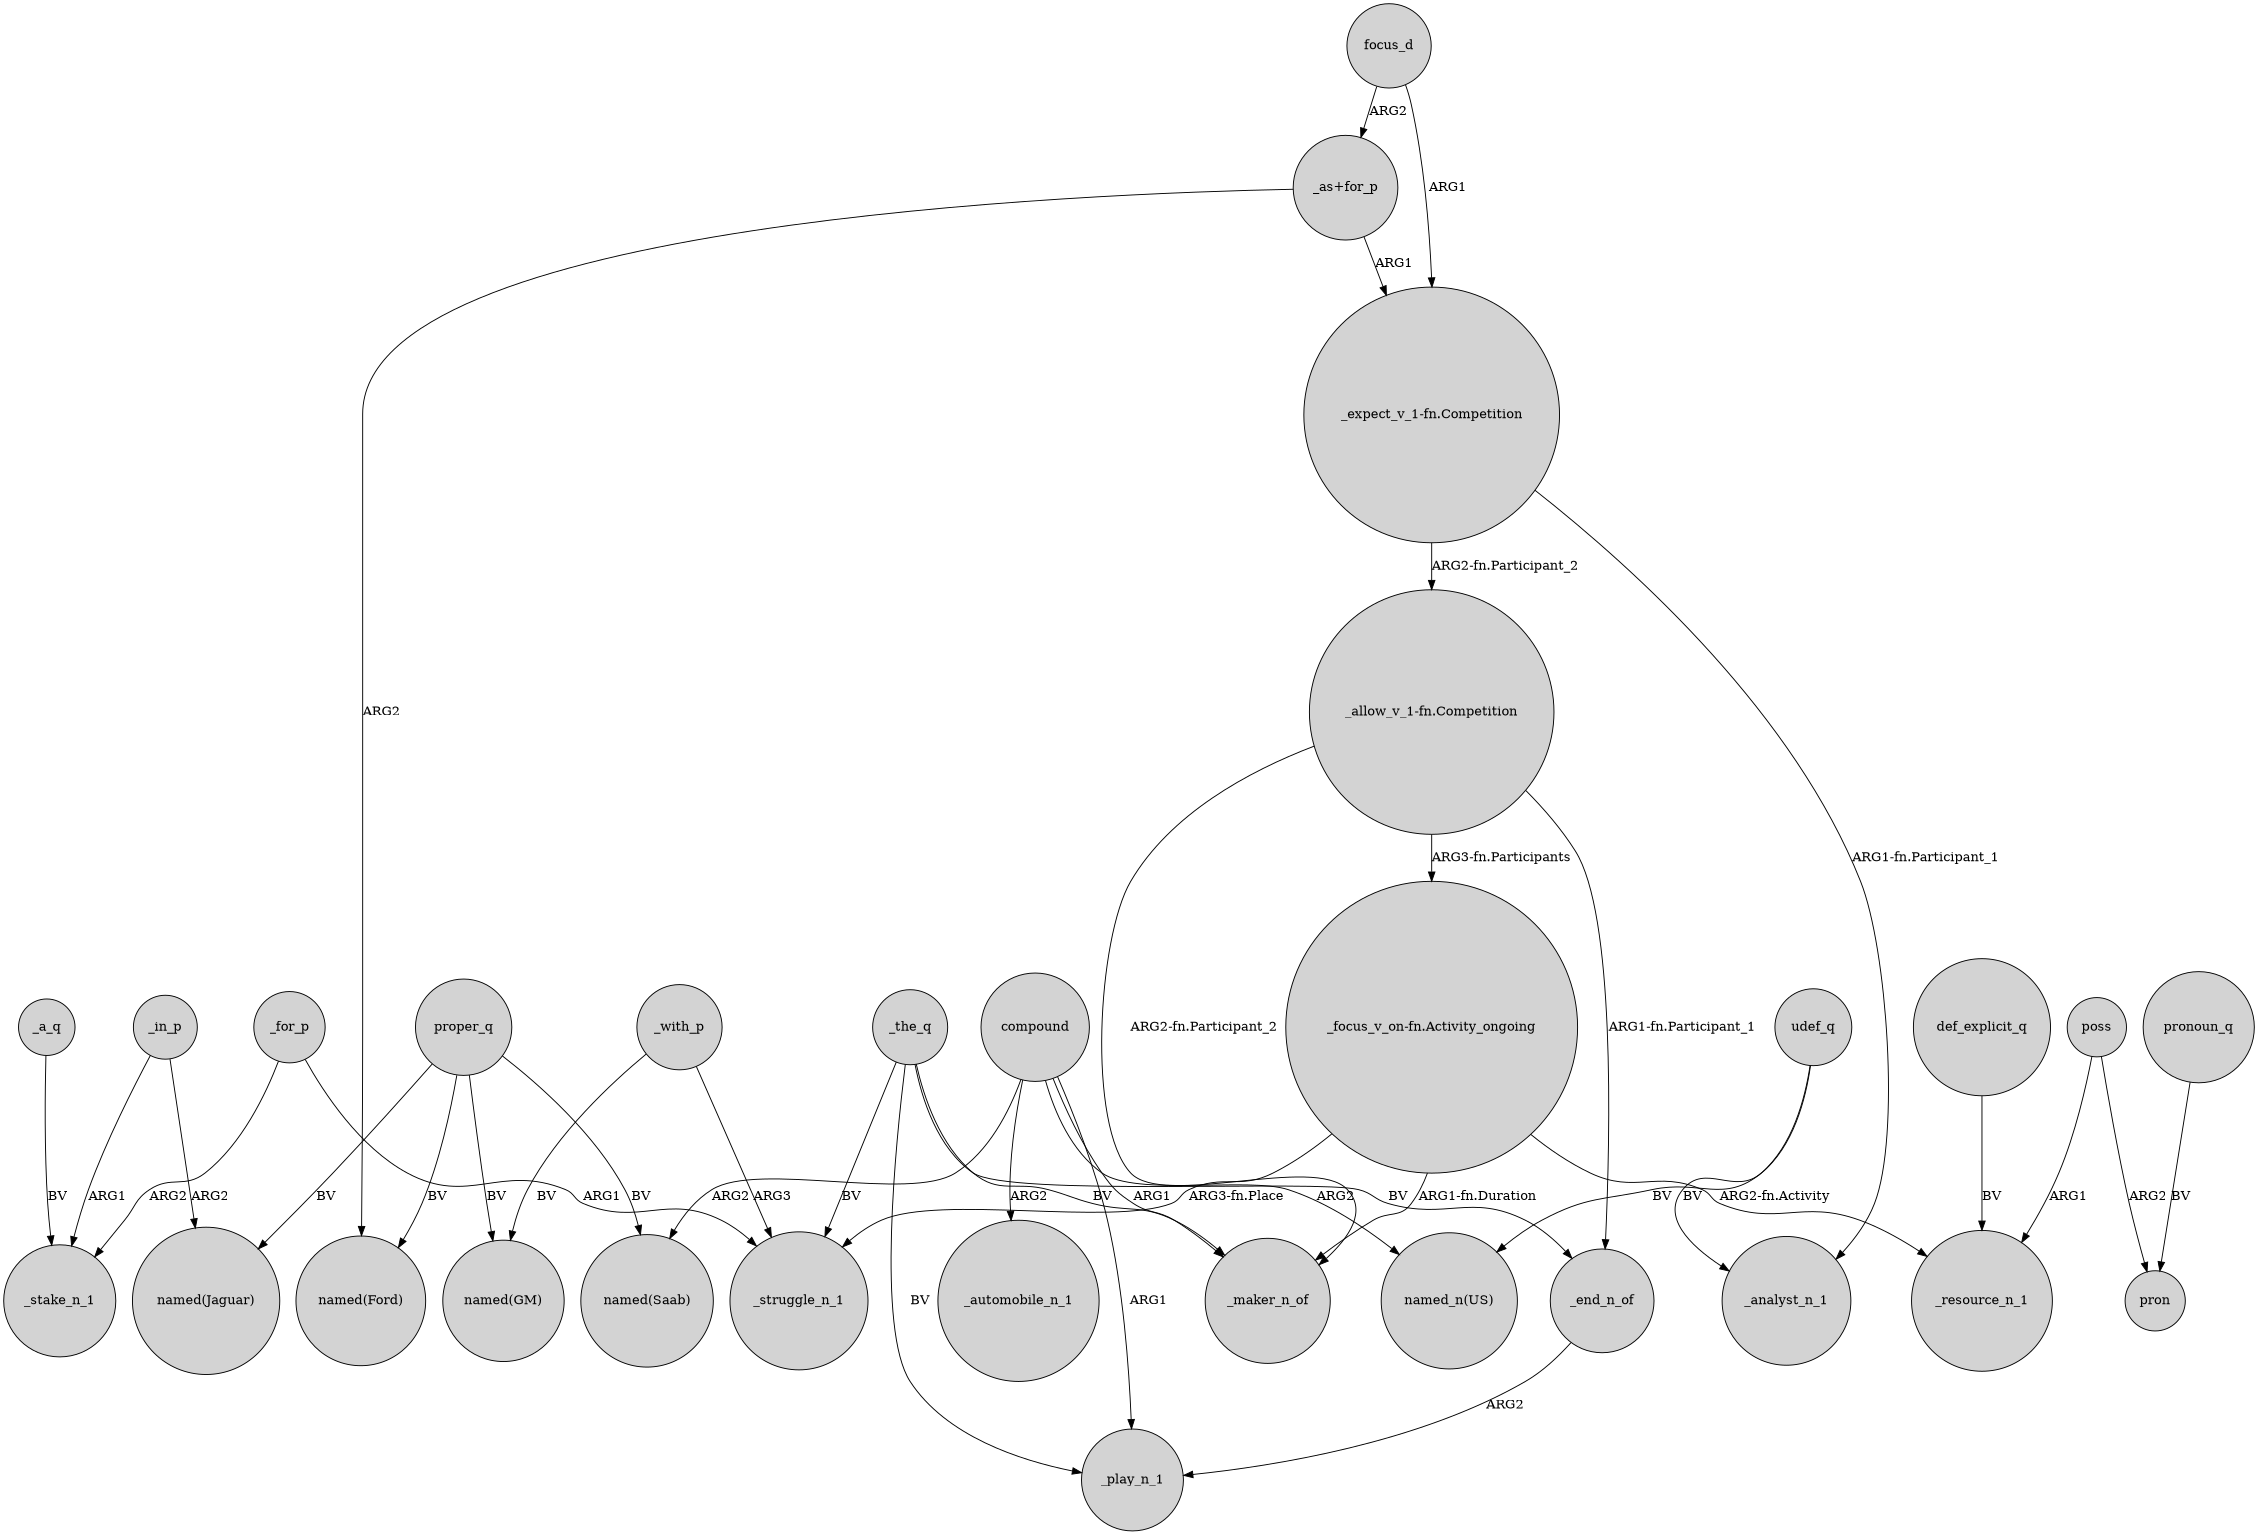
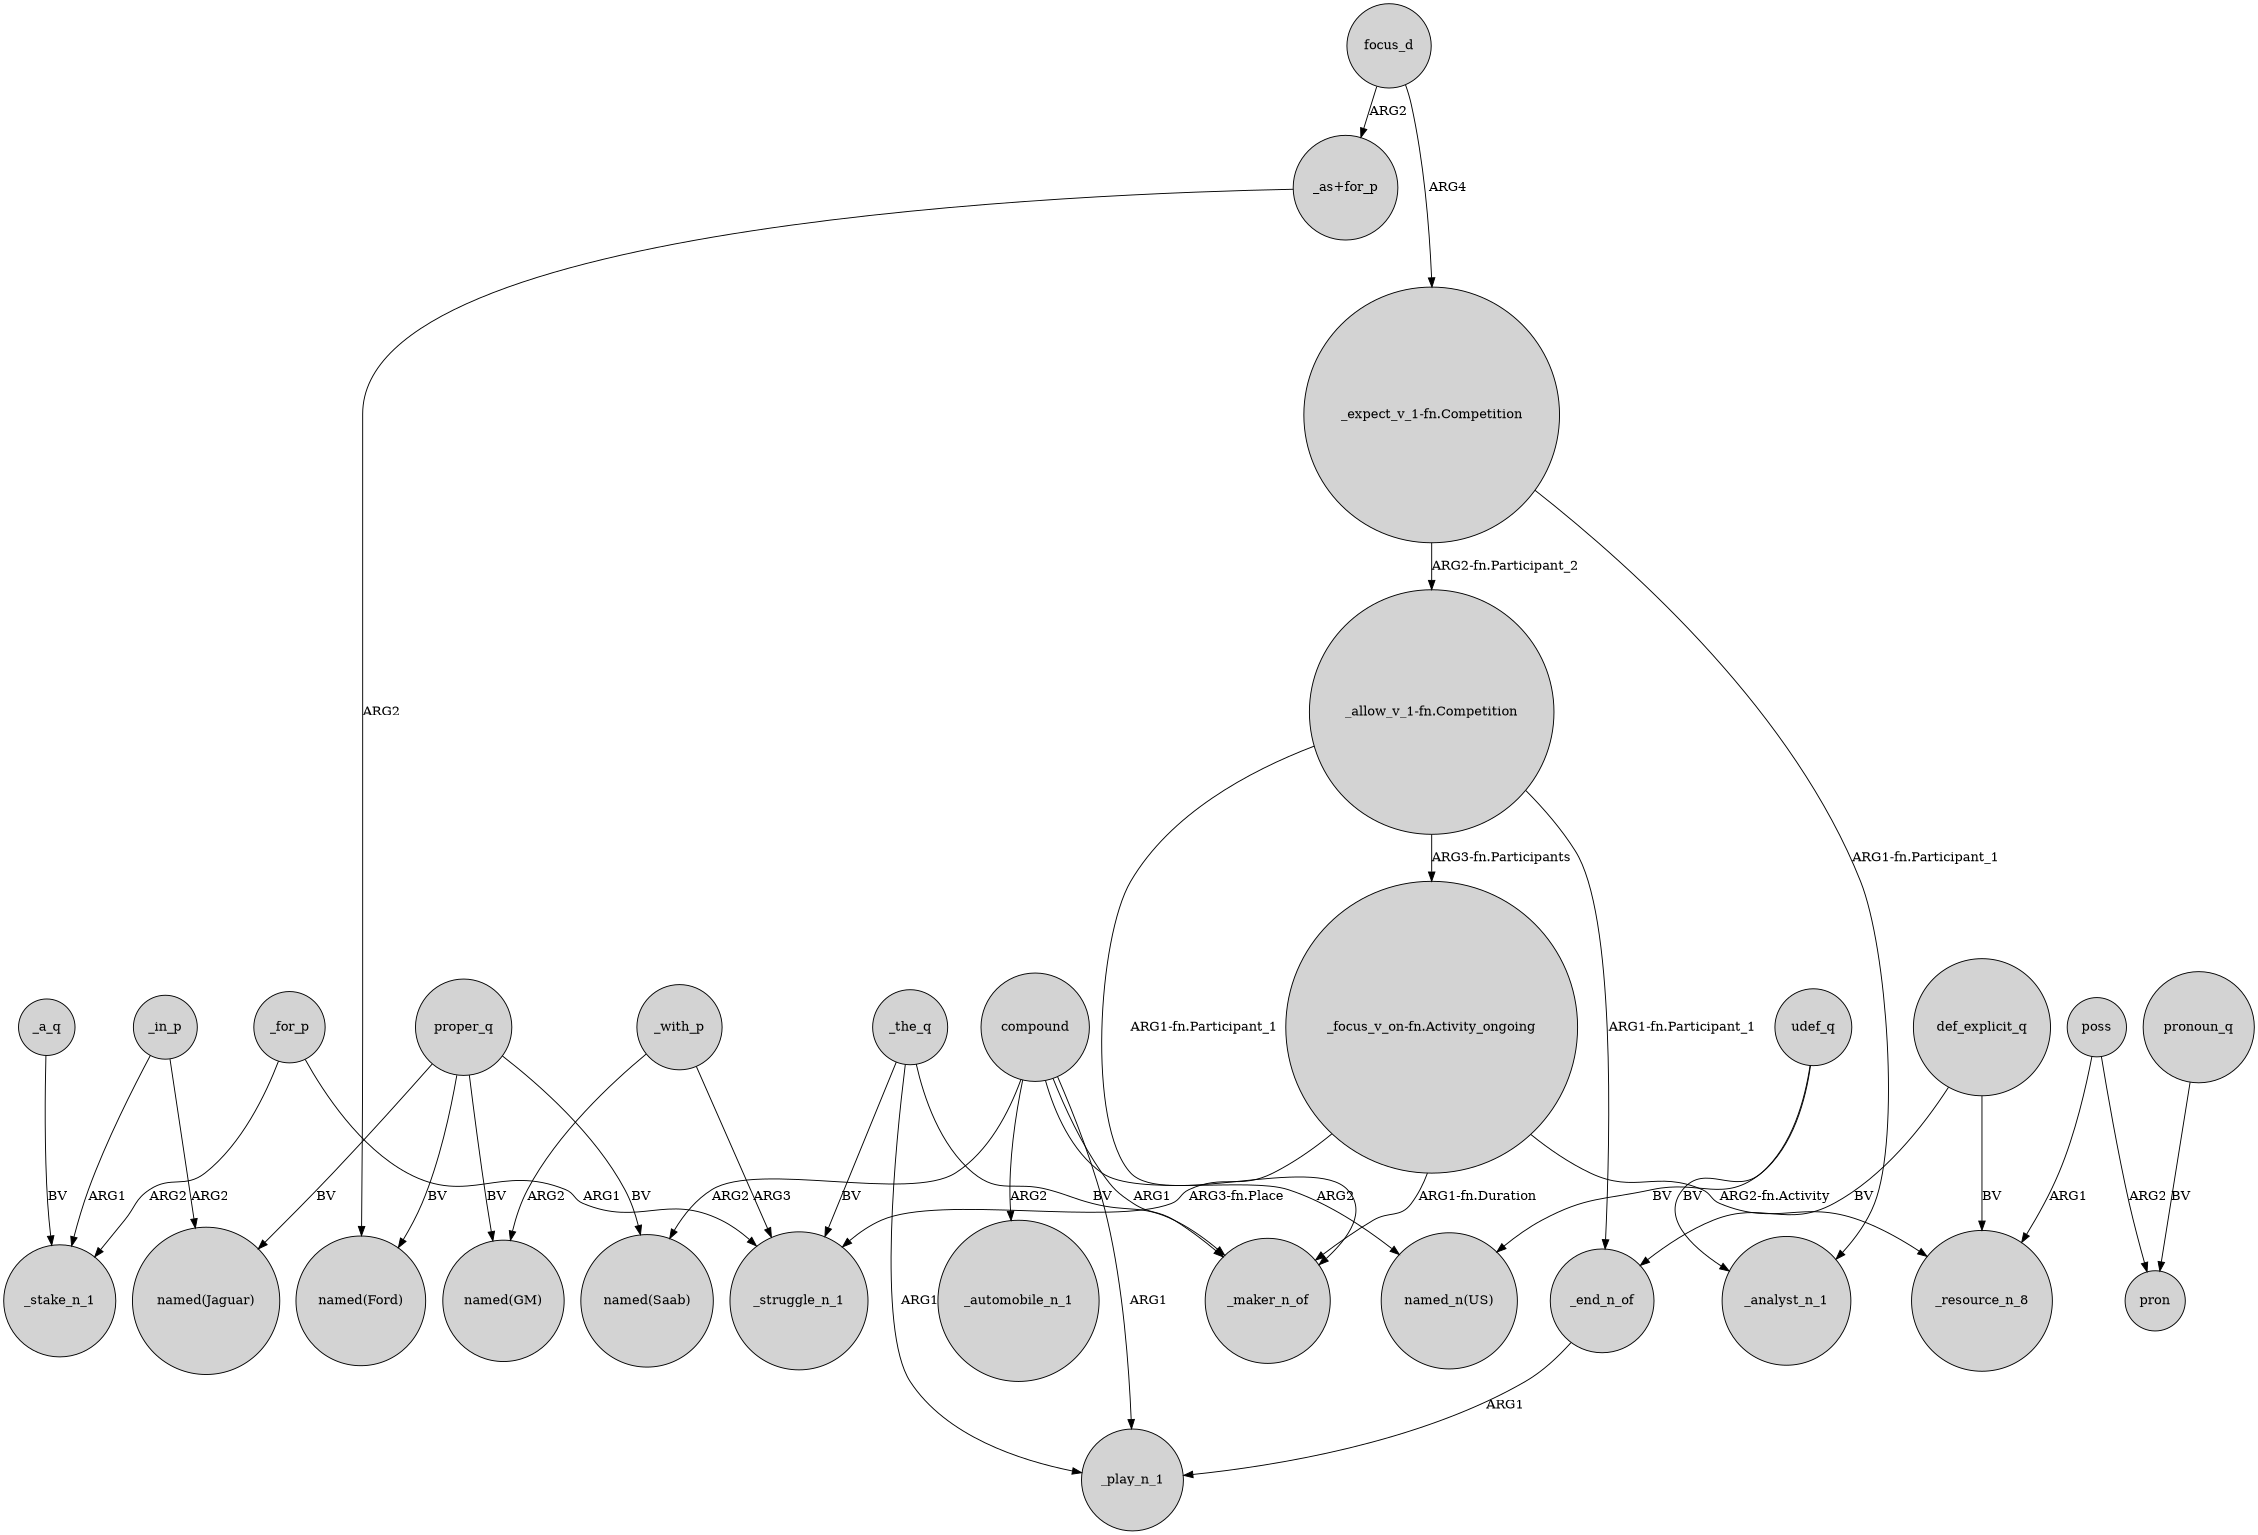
edge "focus_d" -> "_expect_v_1-fn.Competition": label "ARG1" -> "ARG4"
edge "_as+for_p" -> "_expect_v_1-fn.Competition": removed, label "ARG1"
edge "_allow_v_1-fn.Competition" -> "_maker_n_of": label "ARG2-fn.Participant_2" -> "ARG1-fn.Participant_1"
edge "_the_q" -> "_end_n_of": now "def_explicit_q" -> "_end_n_of"
edge "_with_p" -> "named(GM)": label "BV" -> "ARG2"
edge "_the_q" -> "_play_n_1": label "BV" -> "ARG1"
node "_resource_n_1": label "_resource_n_1" -> "_resource_n_8"
edge "_end_n_of" -> "_play_n_1": label "ARG2" -> "ARG1"
